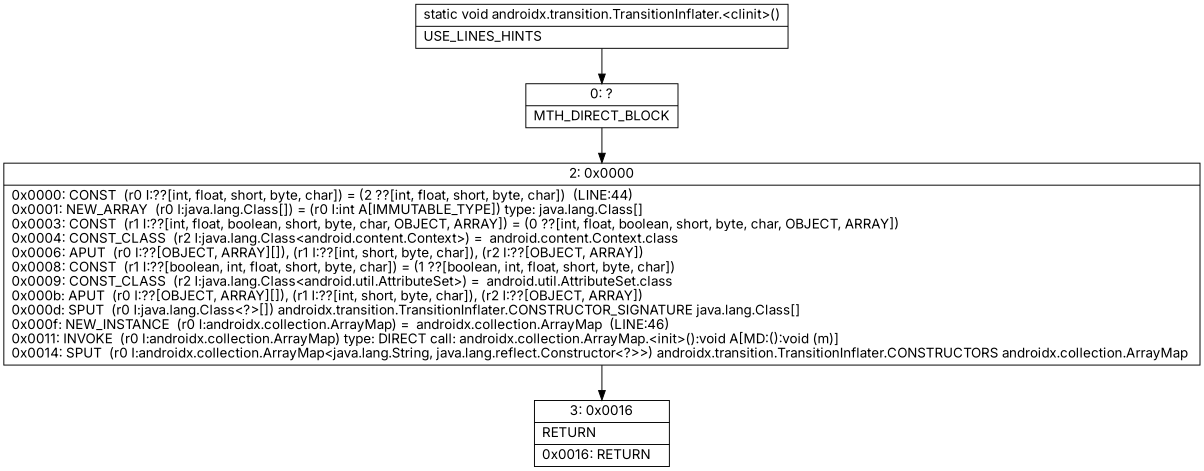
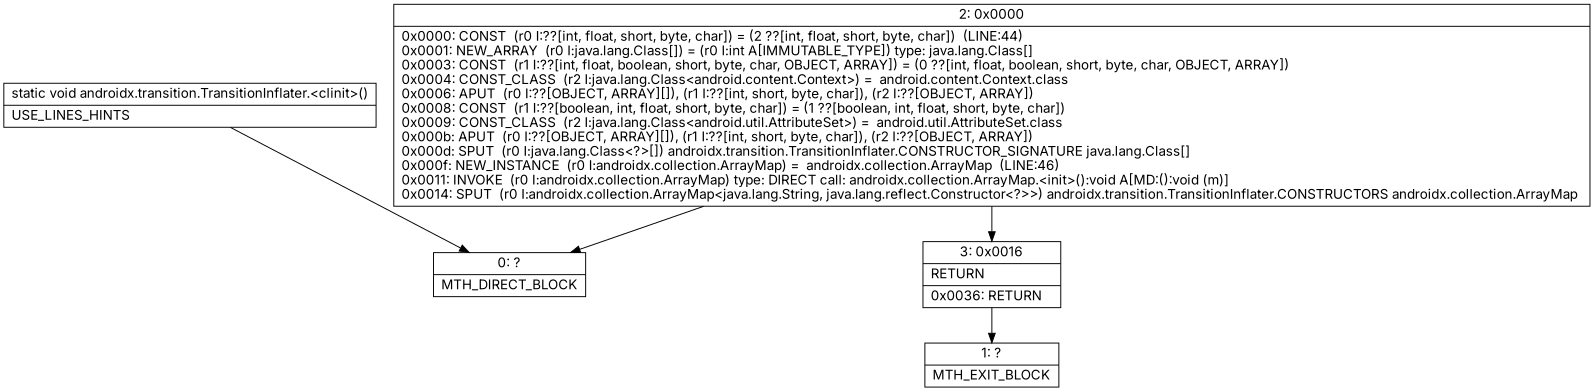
edge "0: ?" -> "2: 0x0000": reversed
node "1: ?": added
node "3: 0x0016": text "0x0016: RETURN" -> "0x0036: RETURN"
